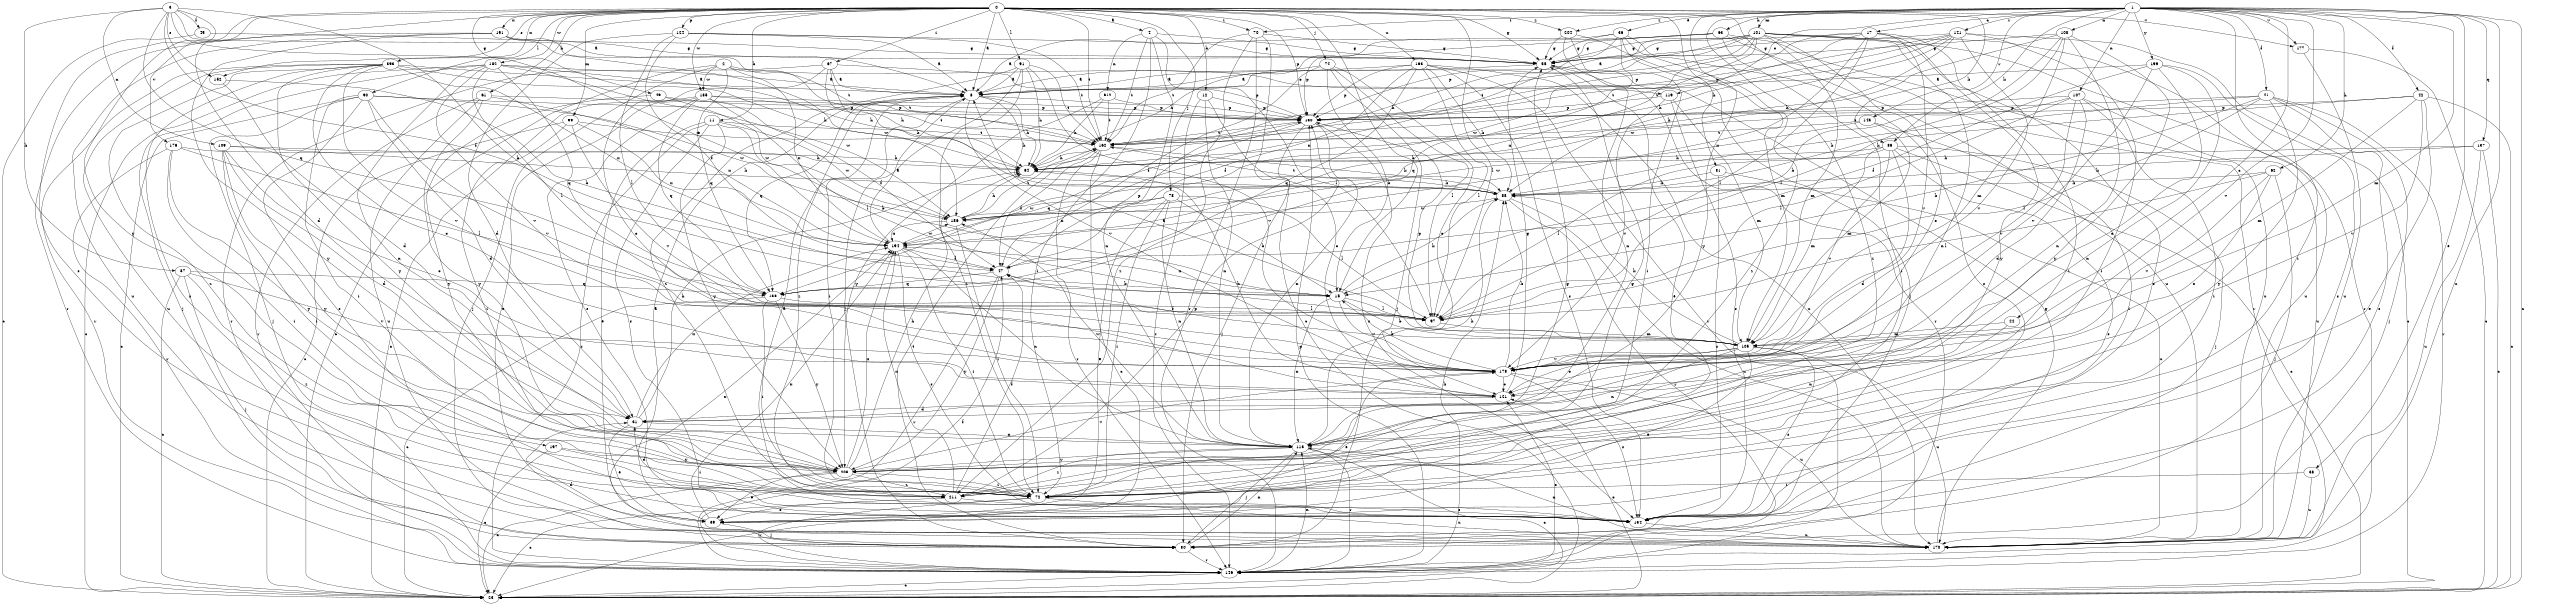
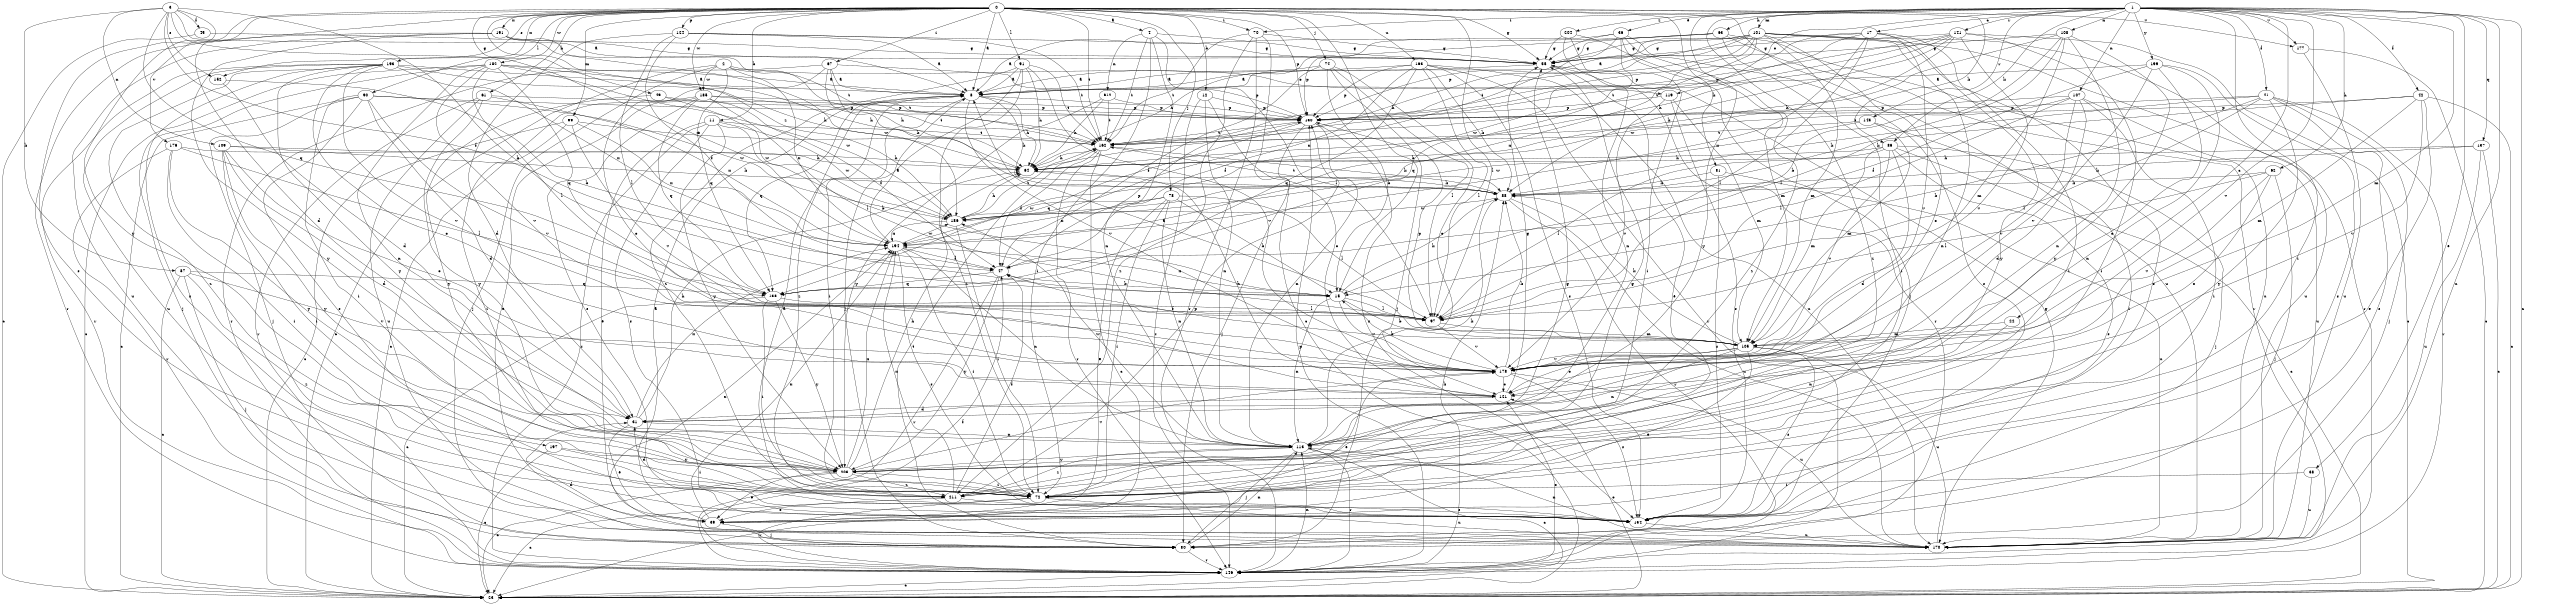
edge "0" -> "204": now "0" -> "186"
node "393": label "393" -> "193"
edge "97" -> "178": added, label "v"
